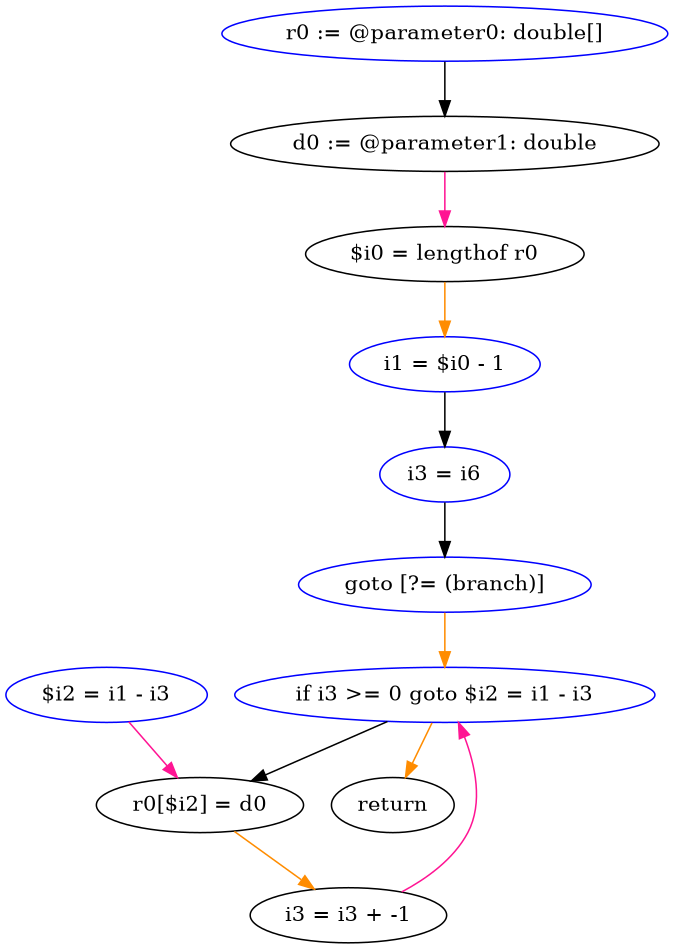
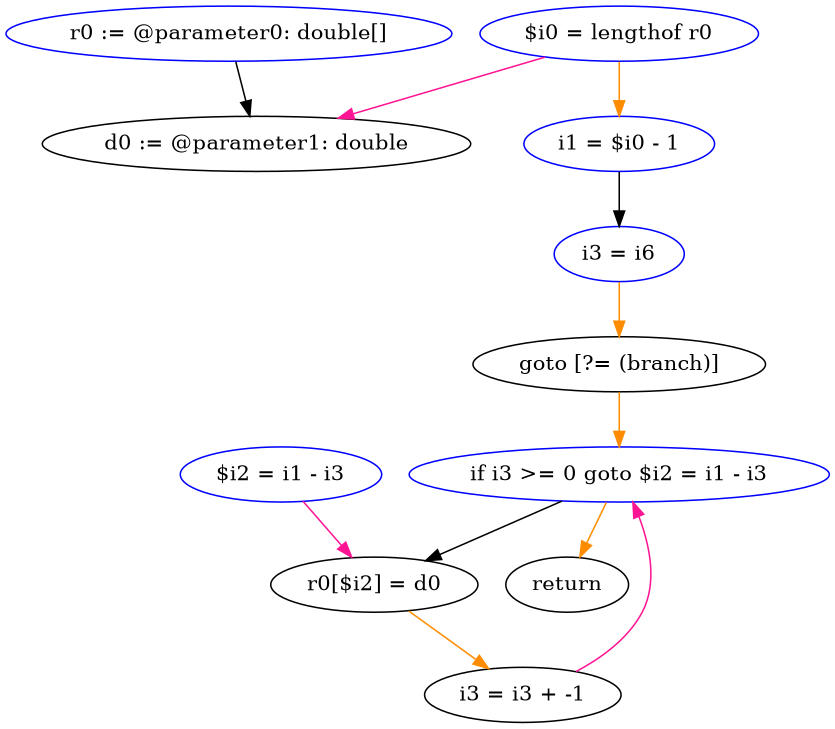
edge "d0 := @parameter1: double" -> "$i0 = lengthof r0": reversed
node "$i0 = lengthof r0": color black -> blue
edge "i3 = i6" -> "goto [?= (branch)]": color black -> darkorange
node "goto [?= (branch)]": color blue -> black
